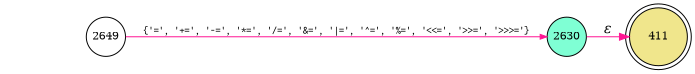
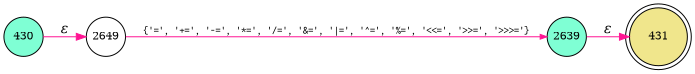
node "430": added
node "2630": label "2630" -> "2639"
node "411": label "411" -> "431"
